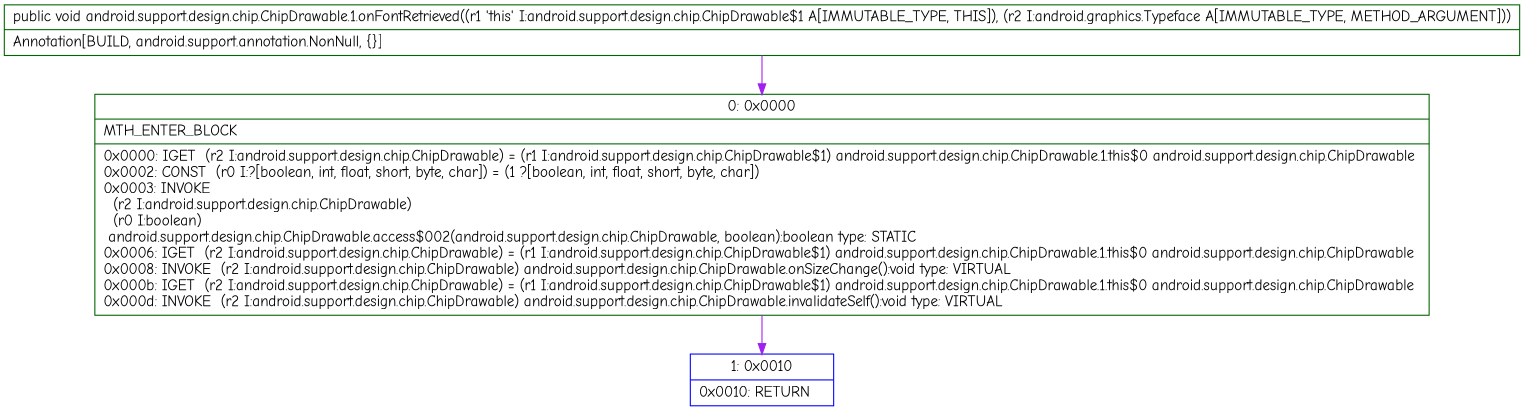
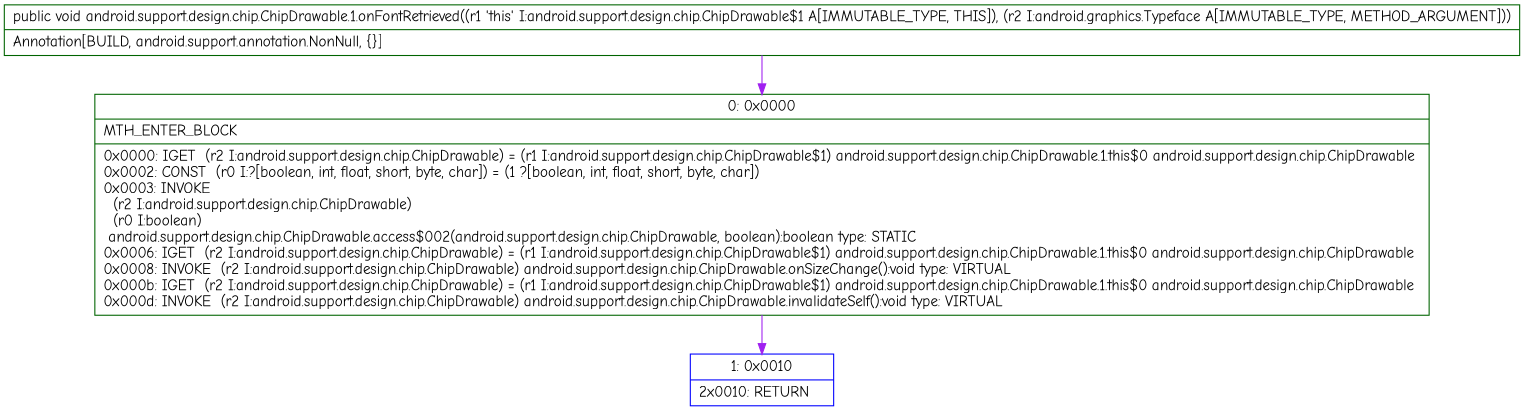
node "1: 0x0010": text "0x0010: RETURN" -> "2x0010: RETURN"
